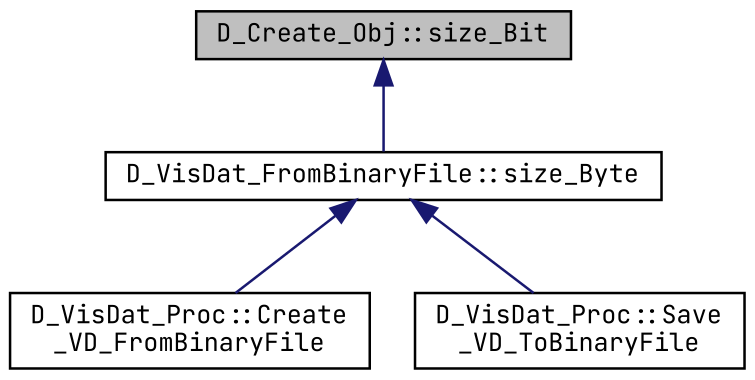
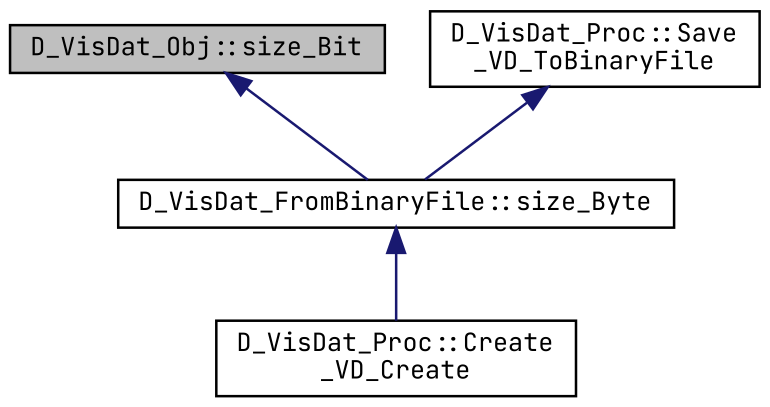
node "D_Create_Obj::size_Bit": label "D_Create_Obj::size_Bit" -> "D_VisDat_Obj::size_Bit"
edge "D_VisDat_Proc::Save _VD_ToBinaryFile" -> "D_VisDat_FromBinaryFile::size_Byte": reversed
node "D_VisDat_Proc::Create _VD_FromBinaryFile": label "D_VisDat_Proc::Create _VD_FromBinaryFile" -> "D_VisDat_Proc::Create _VD_Create"
